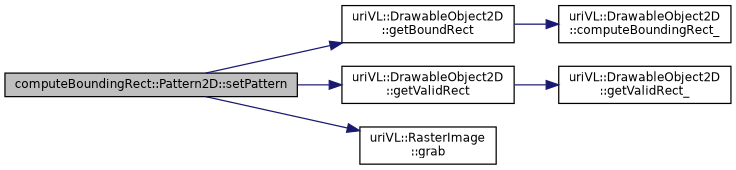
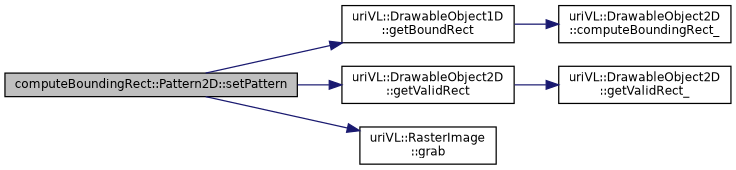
node "uriVL::DrawableObject2D ::getBoundRect": label "uriVL::DrawableObject2D ::getBoundRect" -> "uriVL::DrawableObject1D ::getBoundRect"
